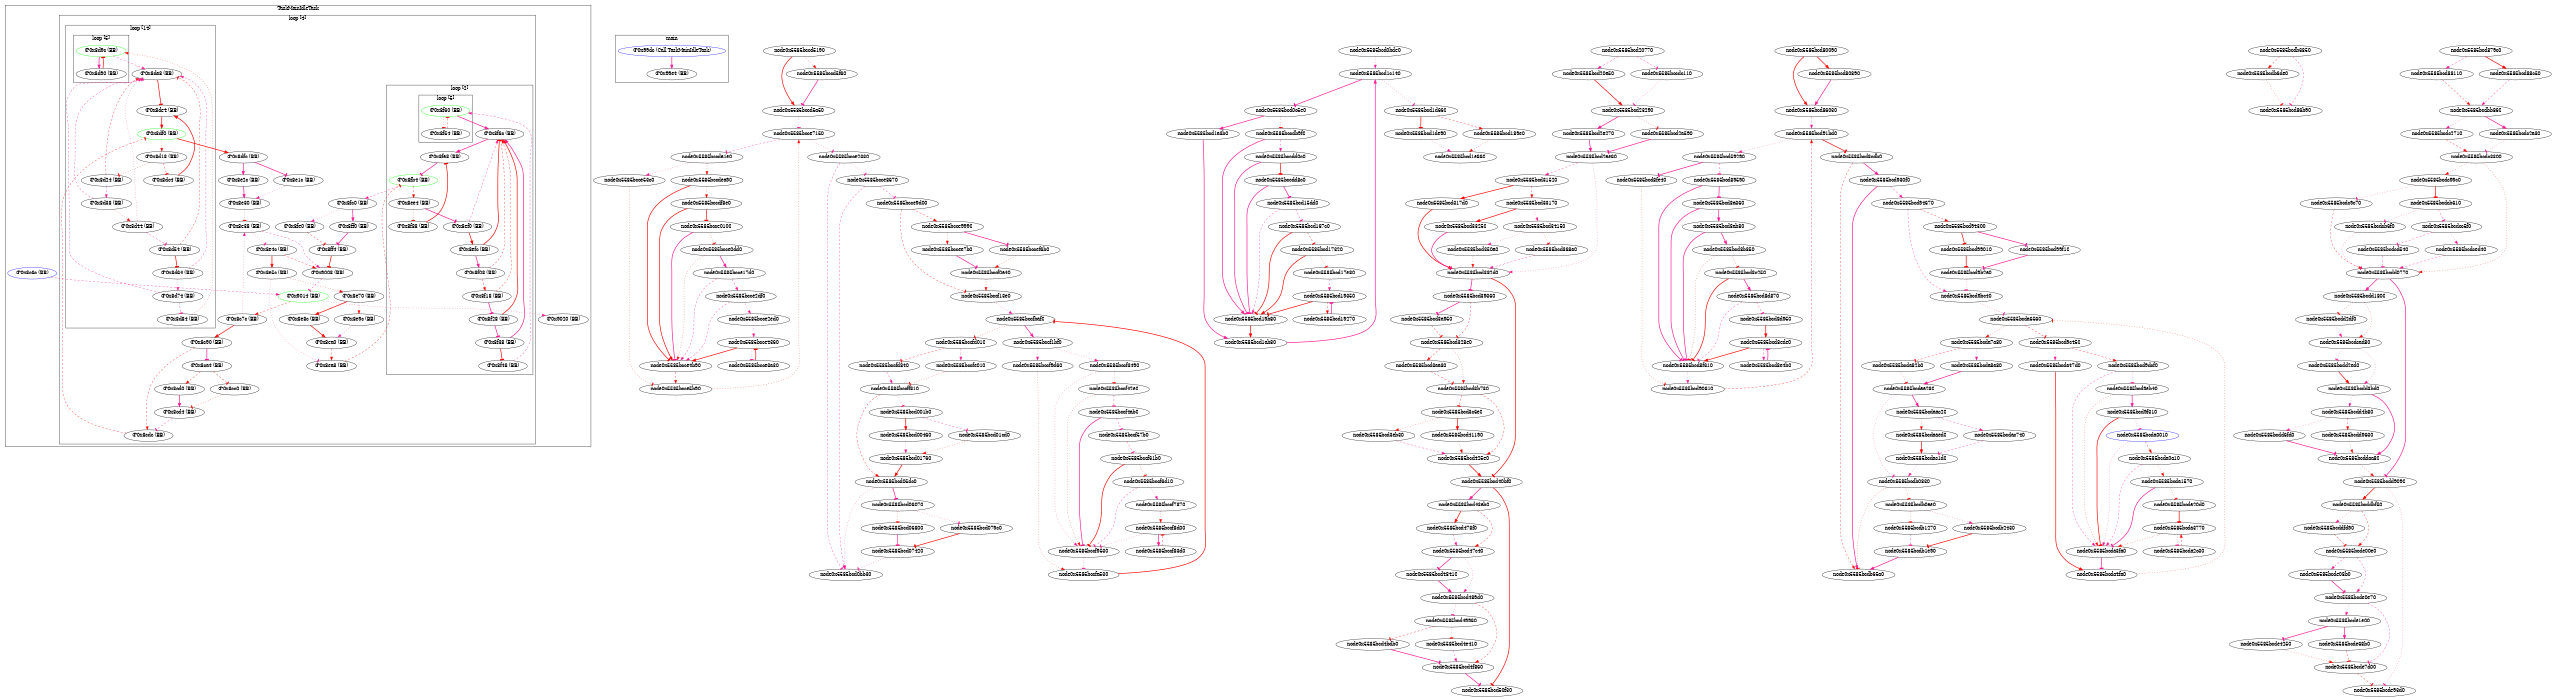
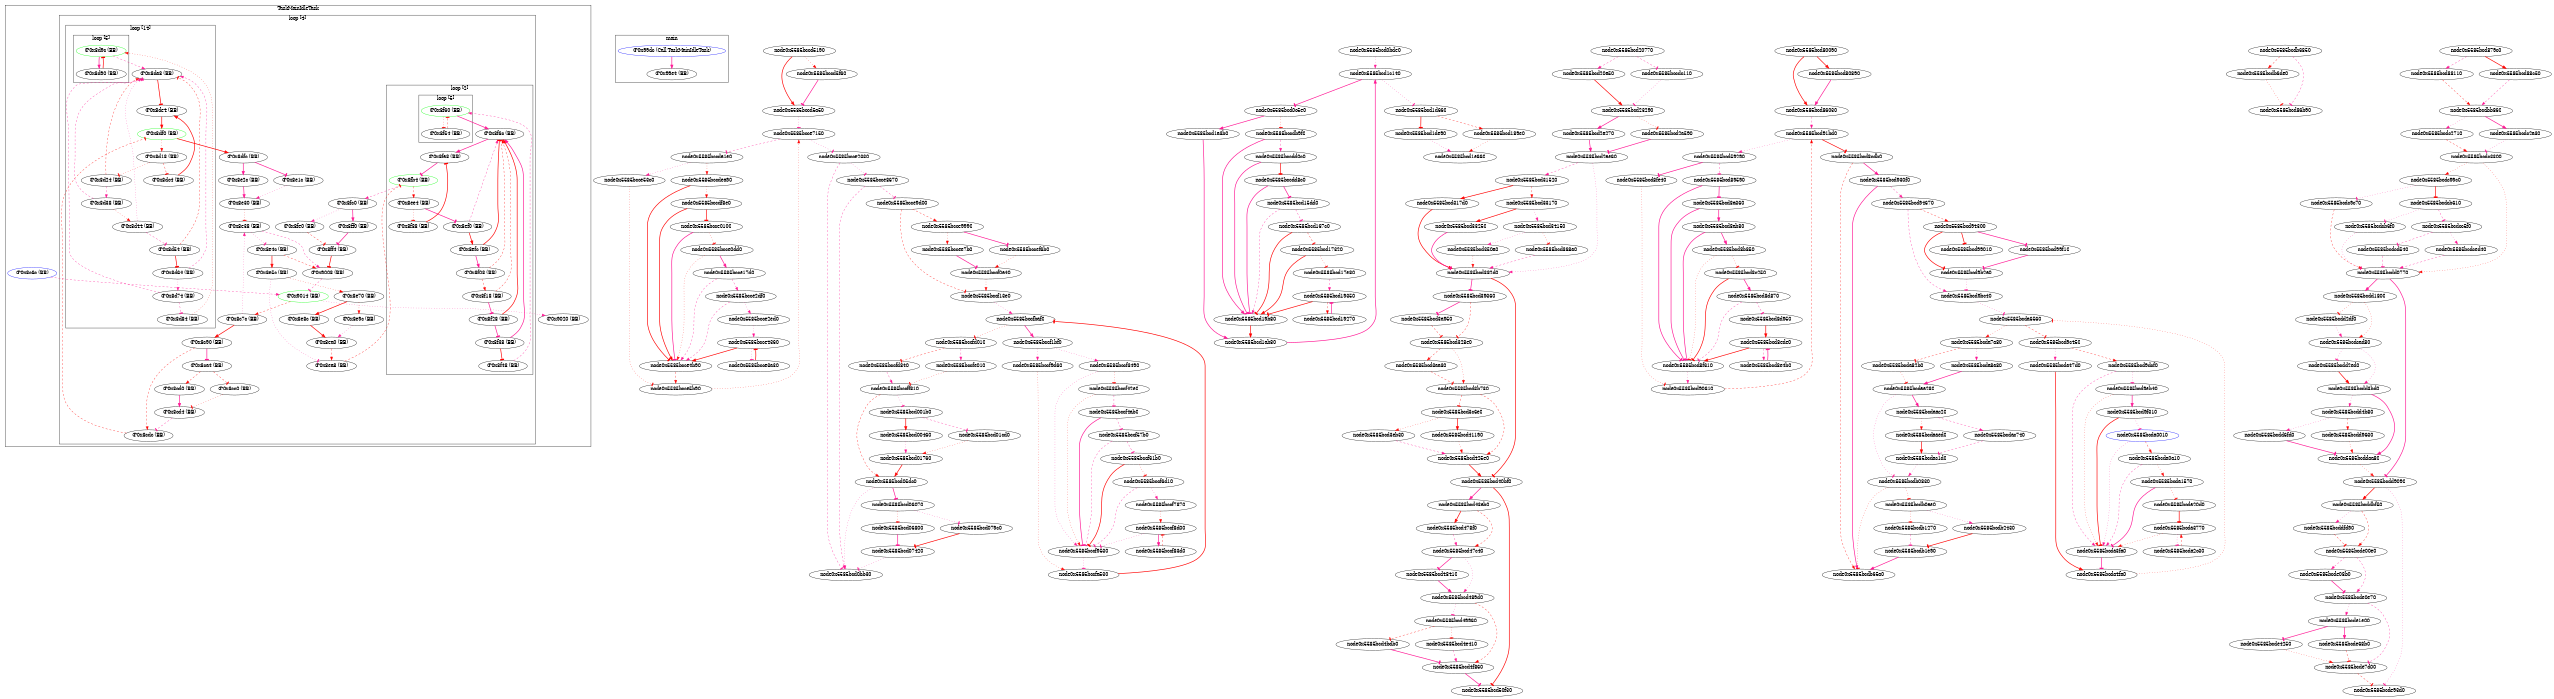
edge "node0x5585bcd99010" -> "node0x5585bcd9b2a0": now "node0x5585bcd94300" -> "node0x5585bcd9b2a0"
edge "node0x5585bccf57b0" -> "node0x5585bccf9530": added
